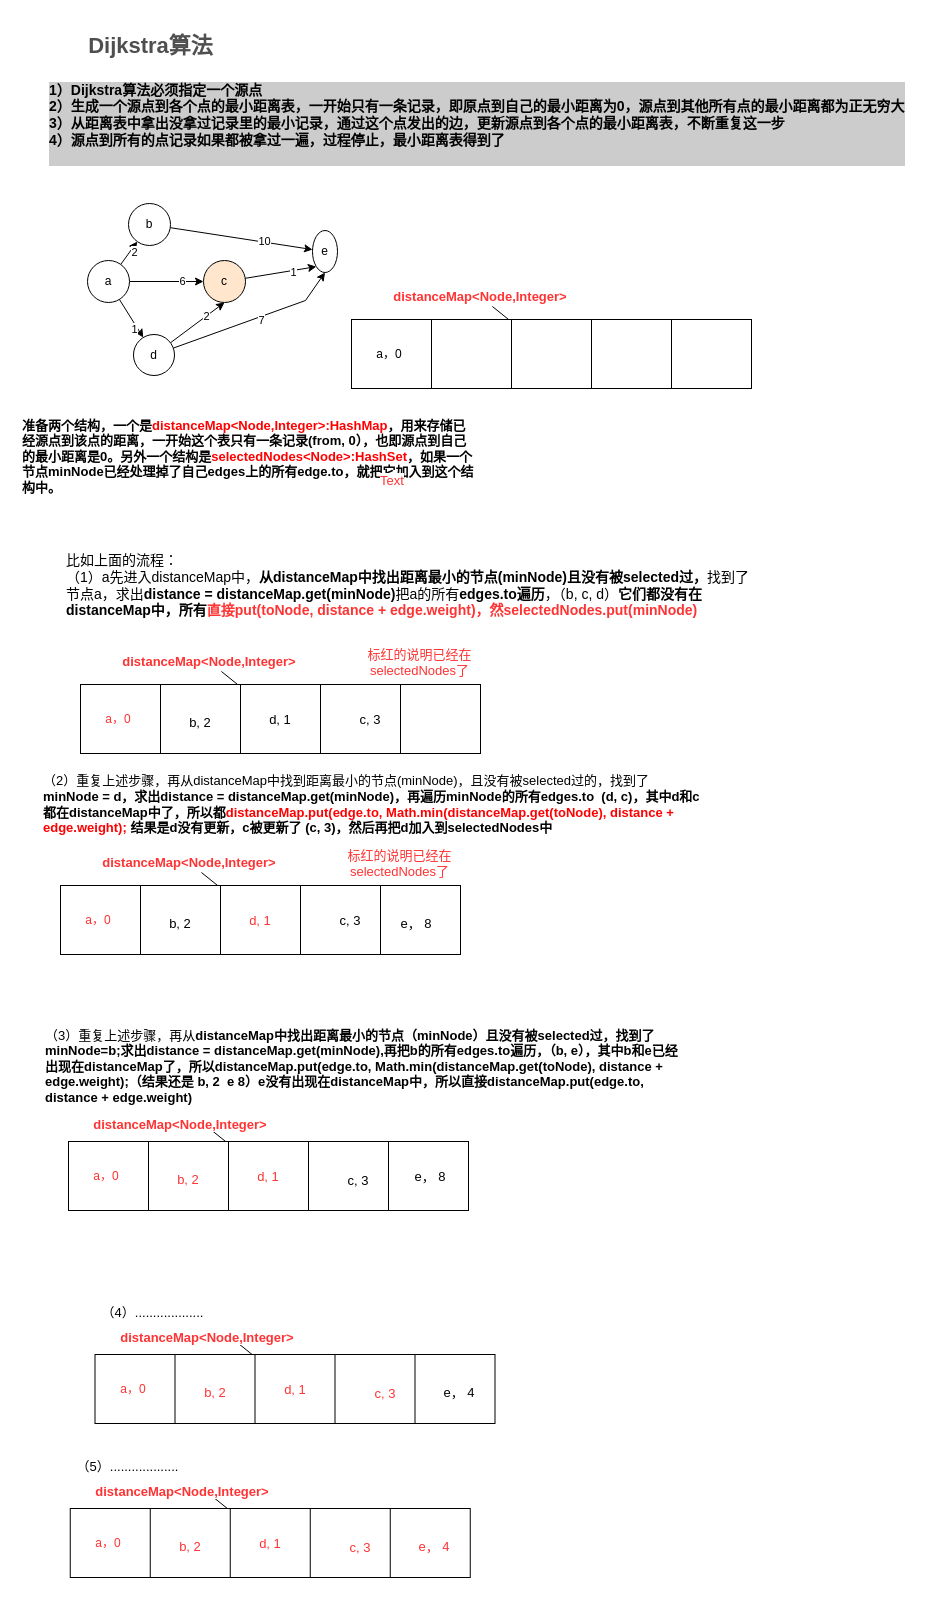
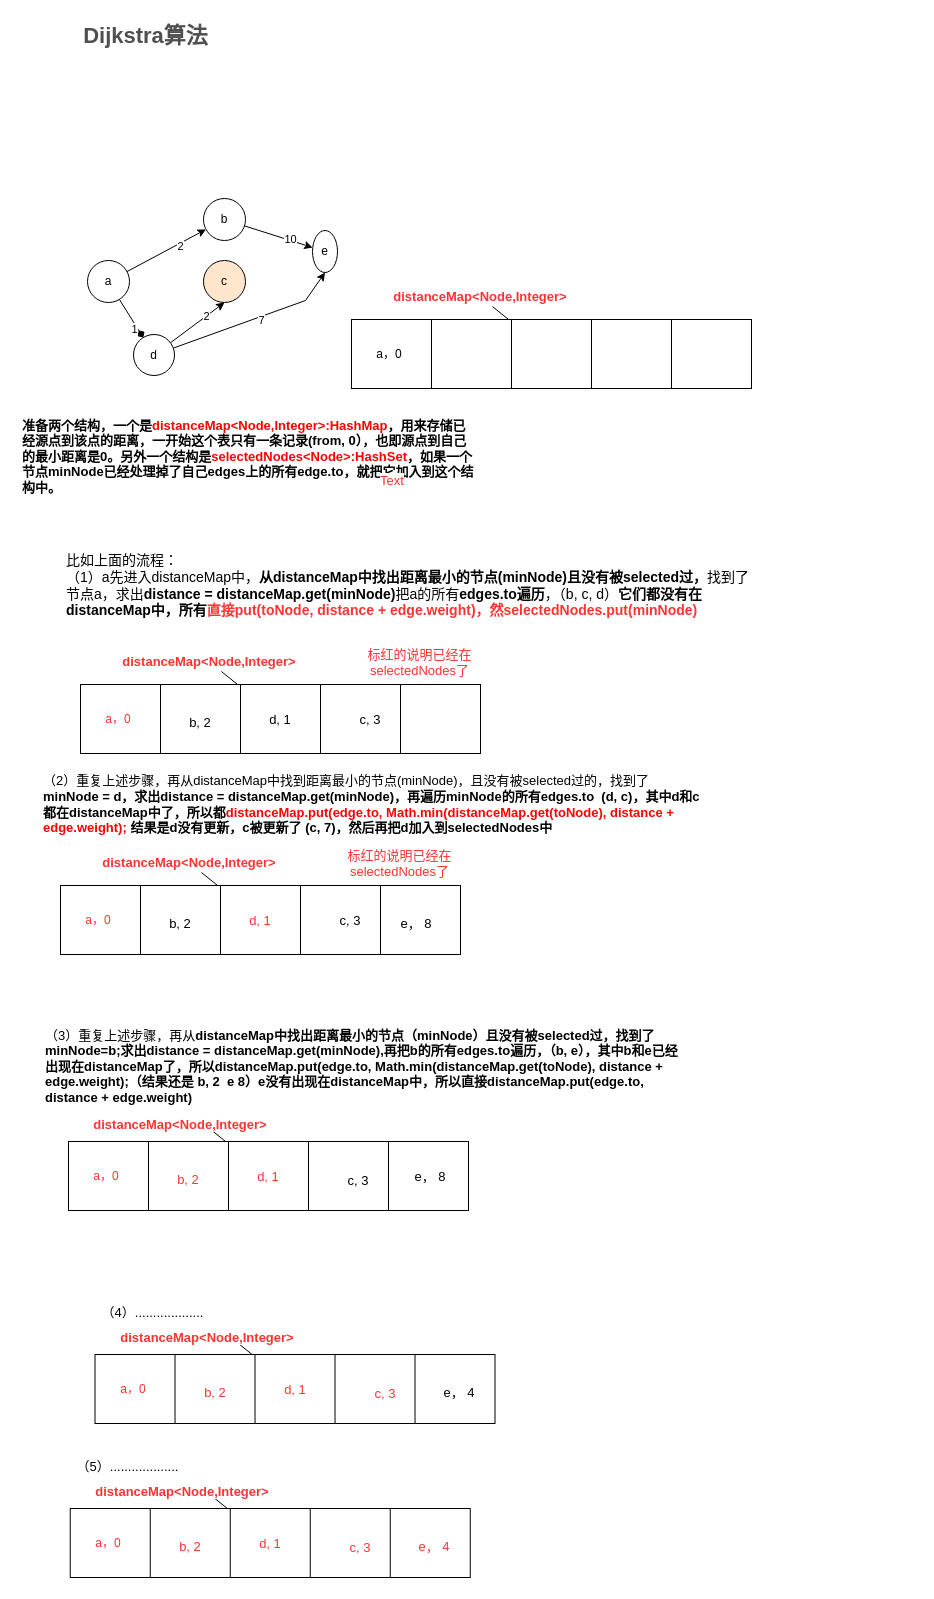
node "Dijkstra算法": moved (151, 50) -> (146, 40)
node "1）Dijkstra算法必须指定一个源点 2）生成一个源点到各个点的最小距离表，一开始只有一条记录，即原点到自己的最小距离为0，源点到其他所有点的最小距离都为正无穷大 3）从距离表中拿出没拿过记录里的最小记录，通过这个点发出的边，更新源点到各个点的最小距离表，不断重复这一步 4）源点到所有的点记录如果都被拿过一遍，过程停止，最小距离表得到了": removed
node "b": moved (150, 225) -> (225, 220)
edge "c" -> "e": removed, label "1"
edge "a" -> "c": removed, label "6"
edge "a" -> "d": arrowhead classic -> diamond
node "（2）重复上述步骤，再从distanceMap中找到距离最小的节点(minNode)，且没有被selected过的，找到了minNode = d，求出distance = distanceMap.get(minNode)，再遍历minNode的所有edges.to (d, c)，其中d和c都在distanceMap中了，所以都distanceMap.put(edge.to, Math.min(distanceMap.get(toNode), distance + edge.weight); 结果是d没有更新，c被更新了 (c, 3)，然后再把d加入到selectedNodes中": label "（2）重复上述步骤，再从distanceMap中找到距离最小的节点(minNode)，且没有被selected过的，找到了minNode = d，求出distance = distanceMap.get(minNode)，再遍历minNode的所有edges.to (d, c)，其中d和c都在distanceMap中了，所以都distanceMap.put(edge.to, Math.min(distanceMap.get(toNode), distance + edge.weight); 结果是d没有更新，c被更新了 (c, 3)，然后再把d加入到selectedNodes中" -> "（2）重复上述步骤，再从distanceMap中找到距离最小的节点(minNode)，且没有被selected过的，找到了minNode = d，求出distance = distanceMap.get(minNode)，再遍历minNode的所有edges.to (d, c)，其中d和c都在distanceMap中了，所以都distanceMap.put(edge.to, Math.min(distanceMap.get(toNode), distance + edge.weight); 结果是d没有更新，c被更新了 (c, 7)，然后再把d加入到selectedNodes中"
